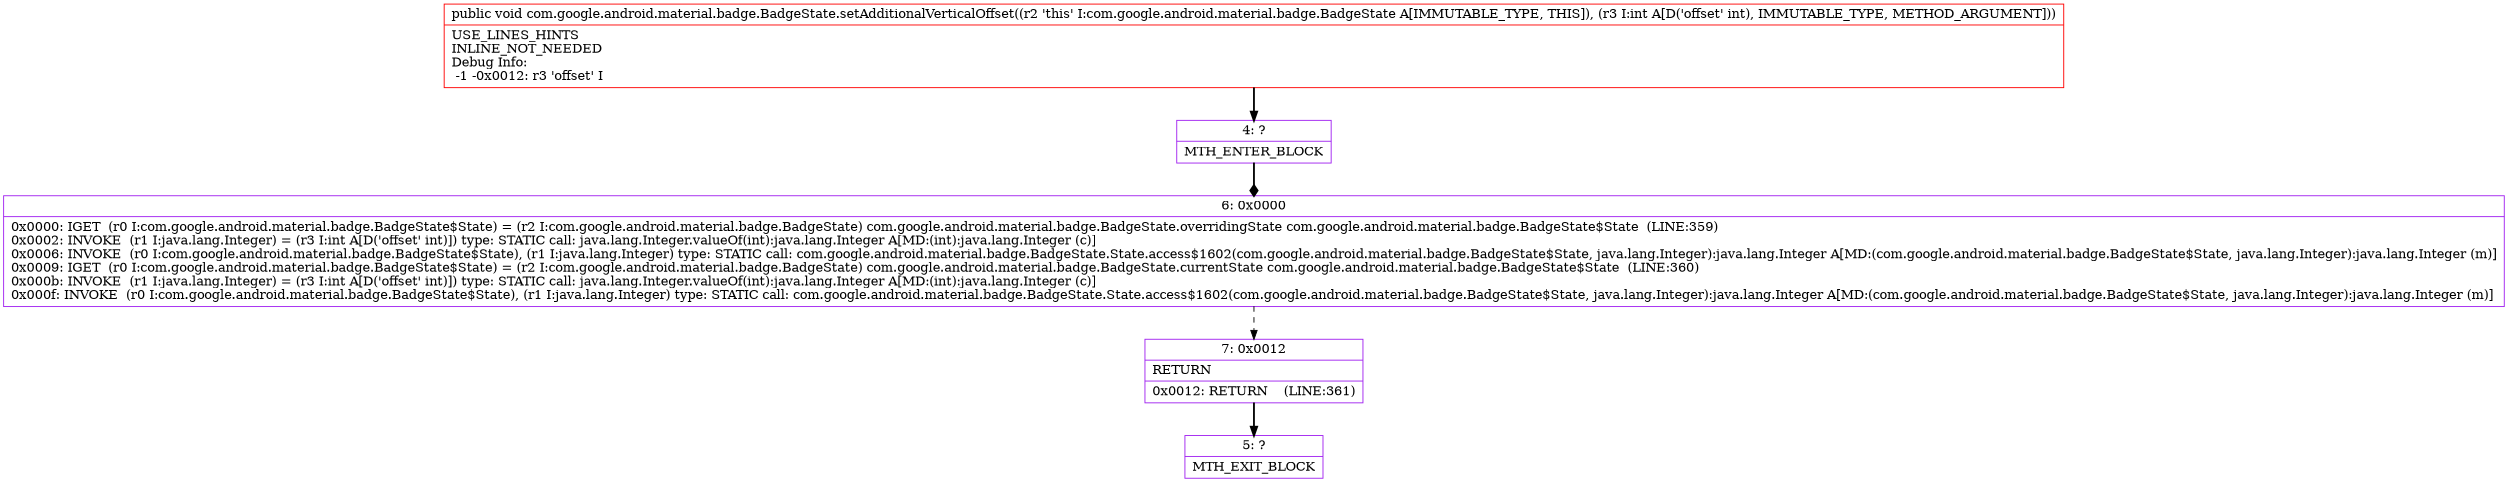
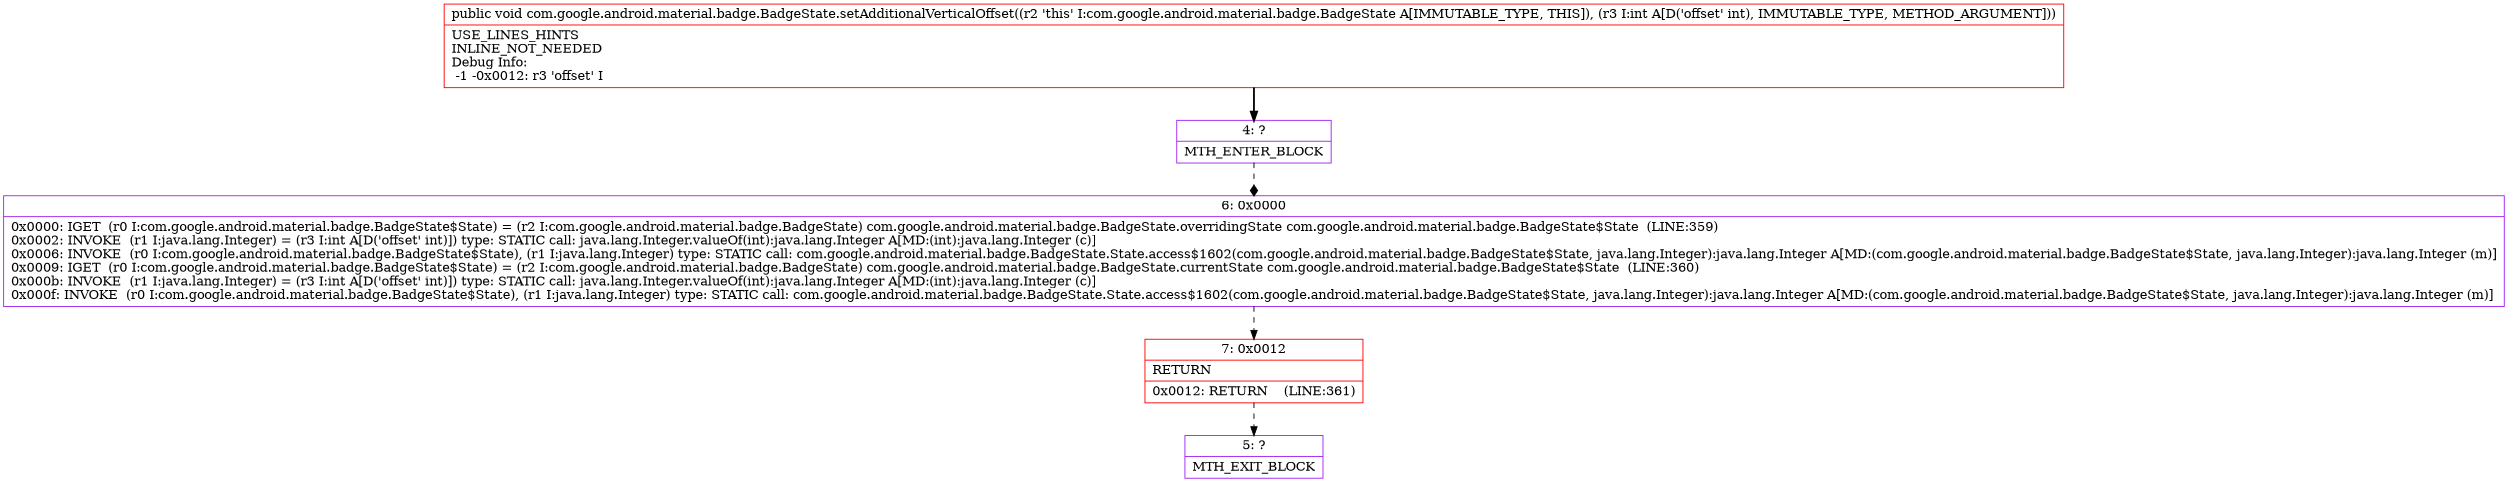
edge "4: ?" -> "6: 0x0000": style bold -> dashed
node "7: 0x0012": color purple -> red
edge "7: 0x0012" -> "5: ?": style bold -> dashed
